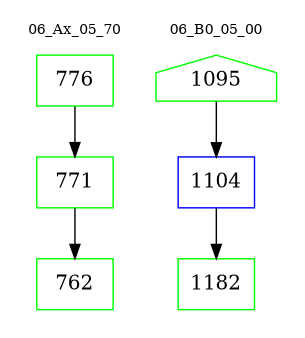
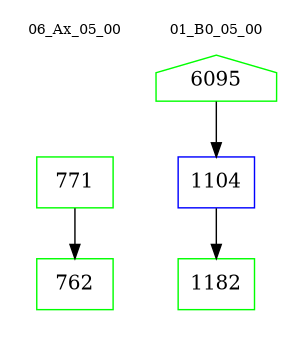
cluster "06_Ax_05_70": label "06_Ax_05_70" -> "06_Ax_05_00"
cluster "06_B0_05_00": label "06_B0_05_00" -> "01_B0_05_00"
node "776": removed
node "1095": label "1095" -> "6095"
